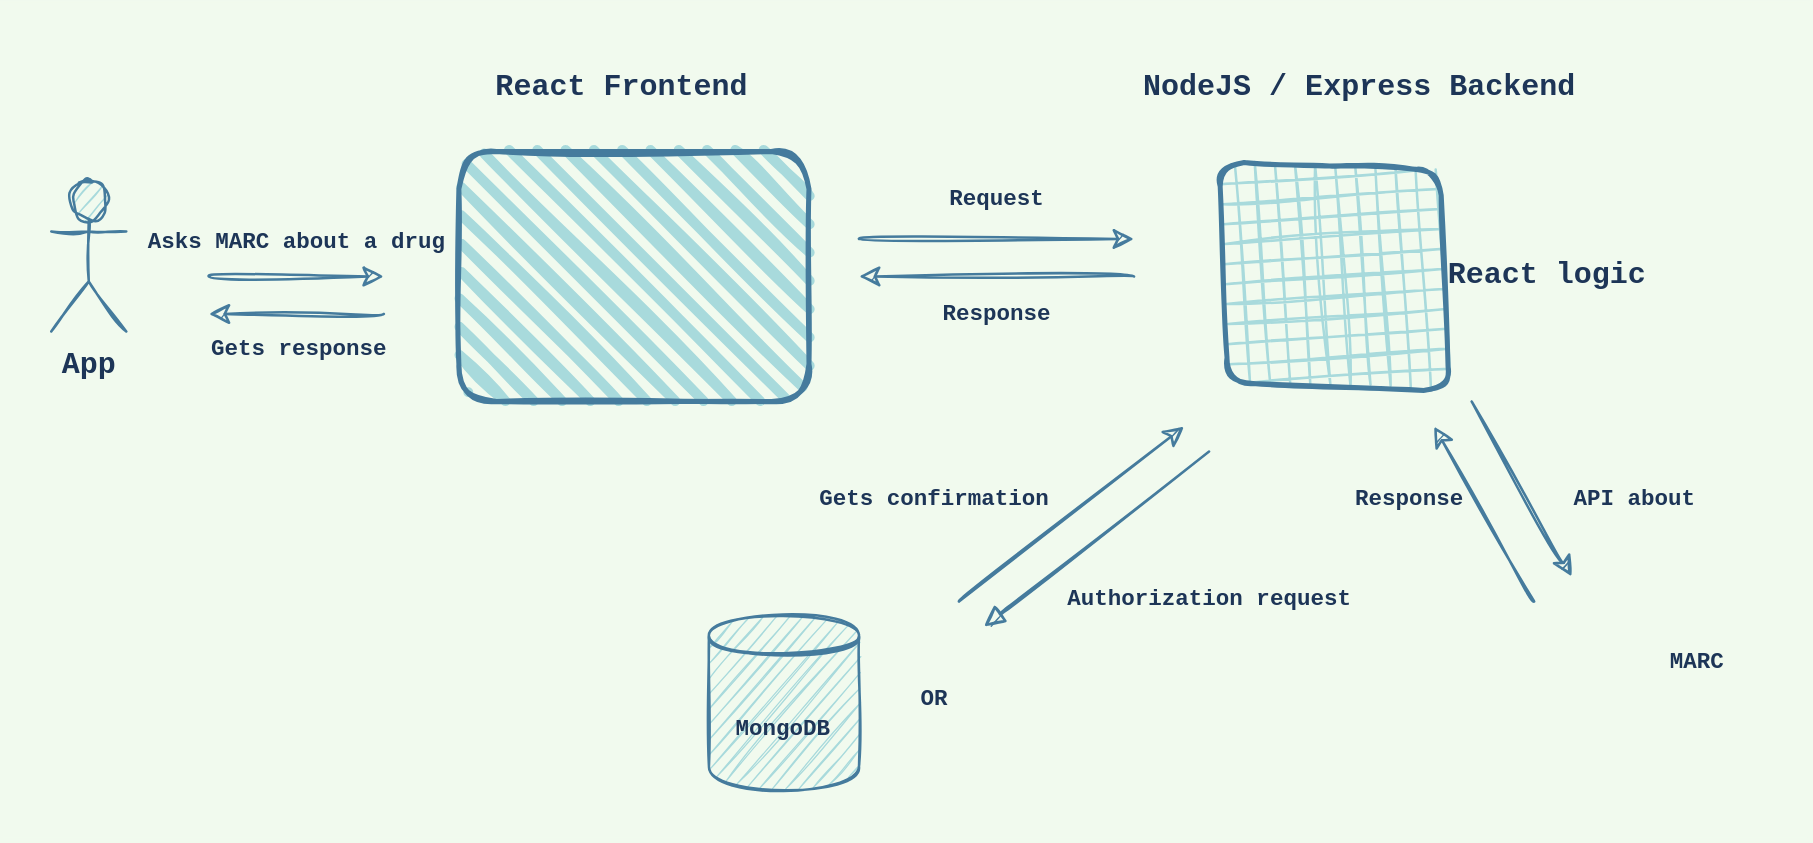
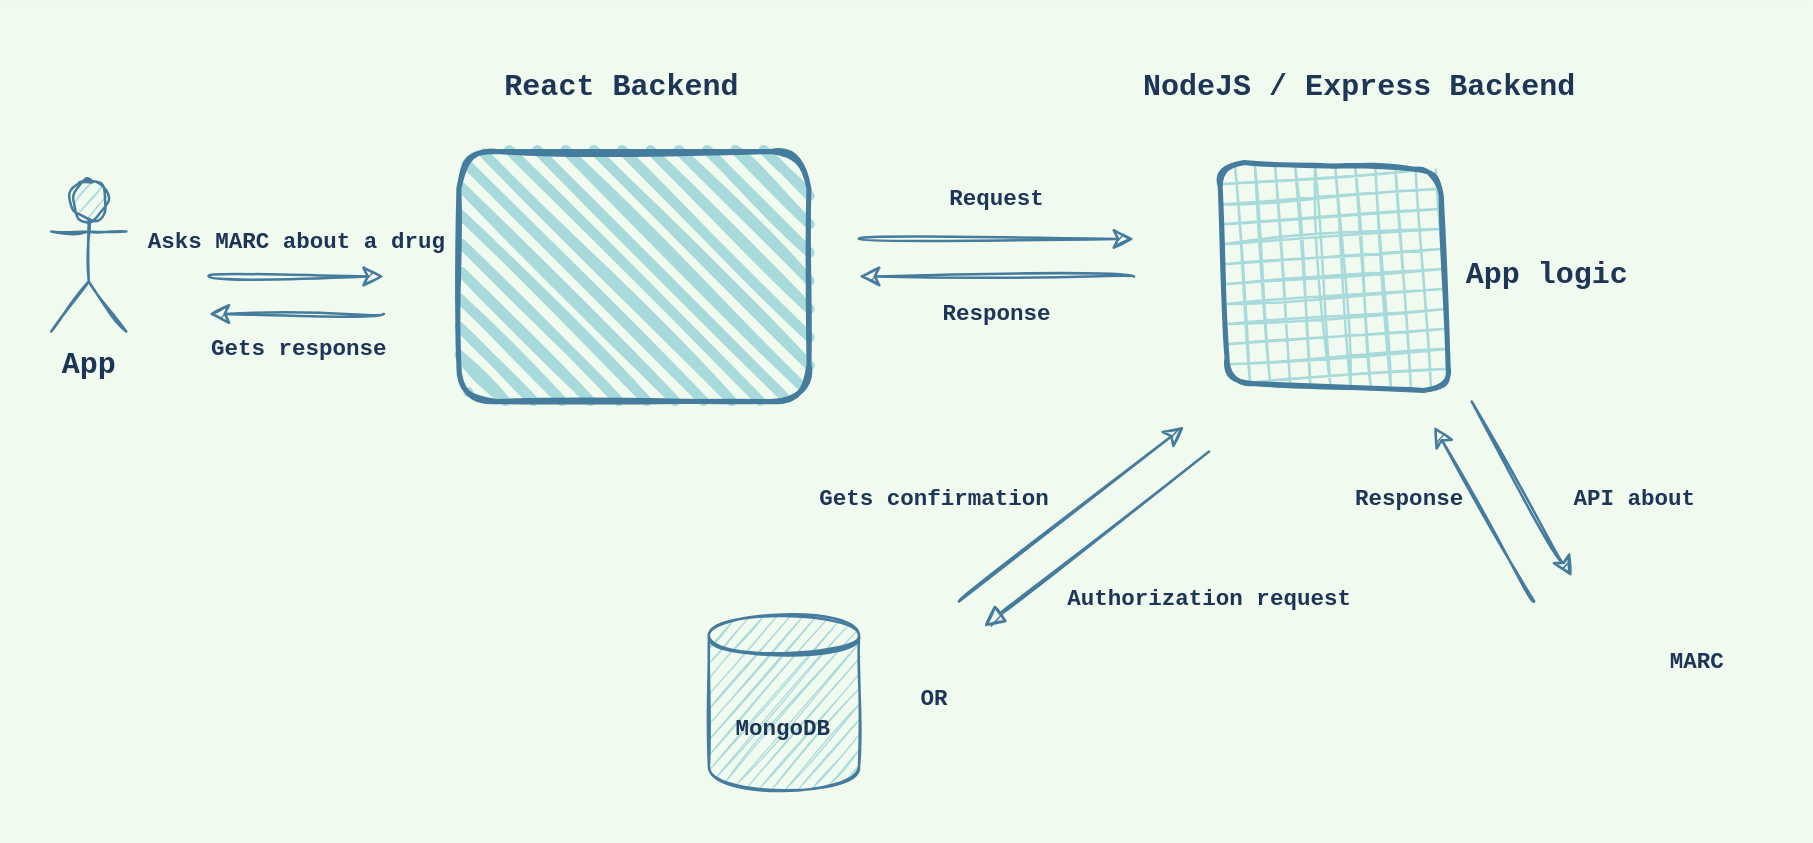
node "React Frontend": label "React Frontend" -> "React Backend"
node "React logic": label "React logic" -> "App logic"
